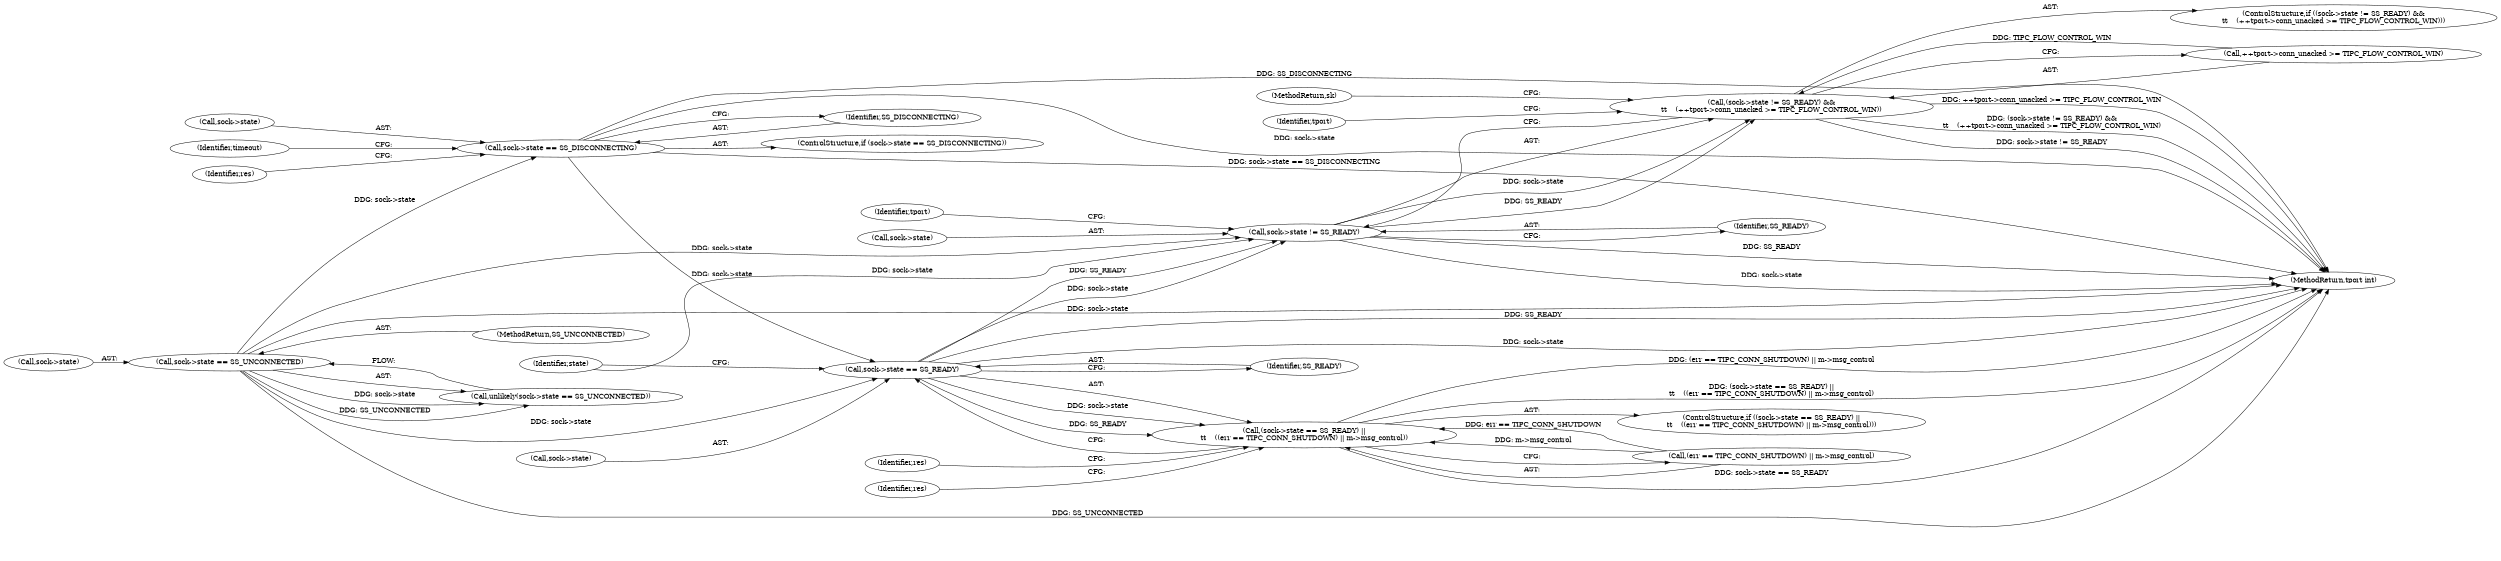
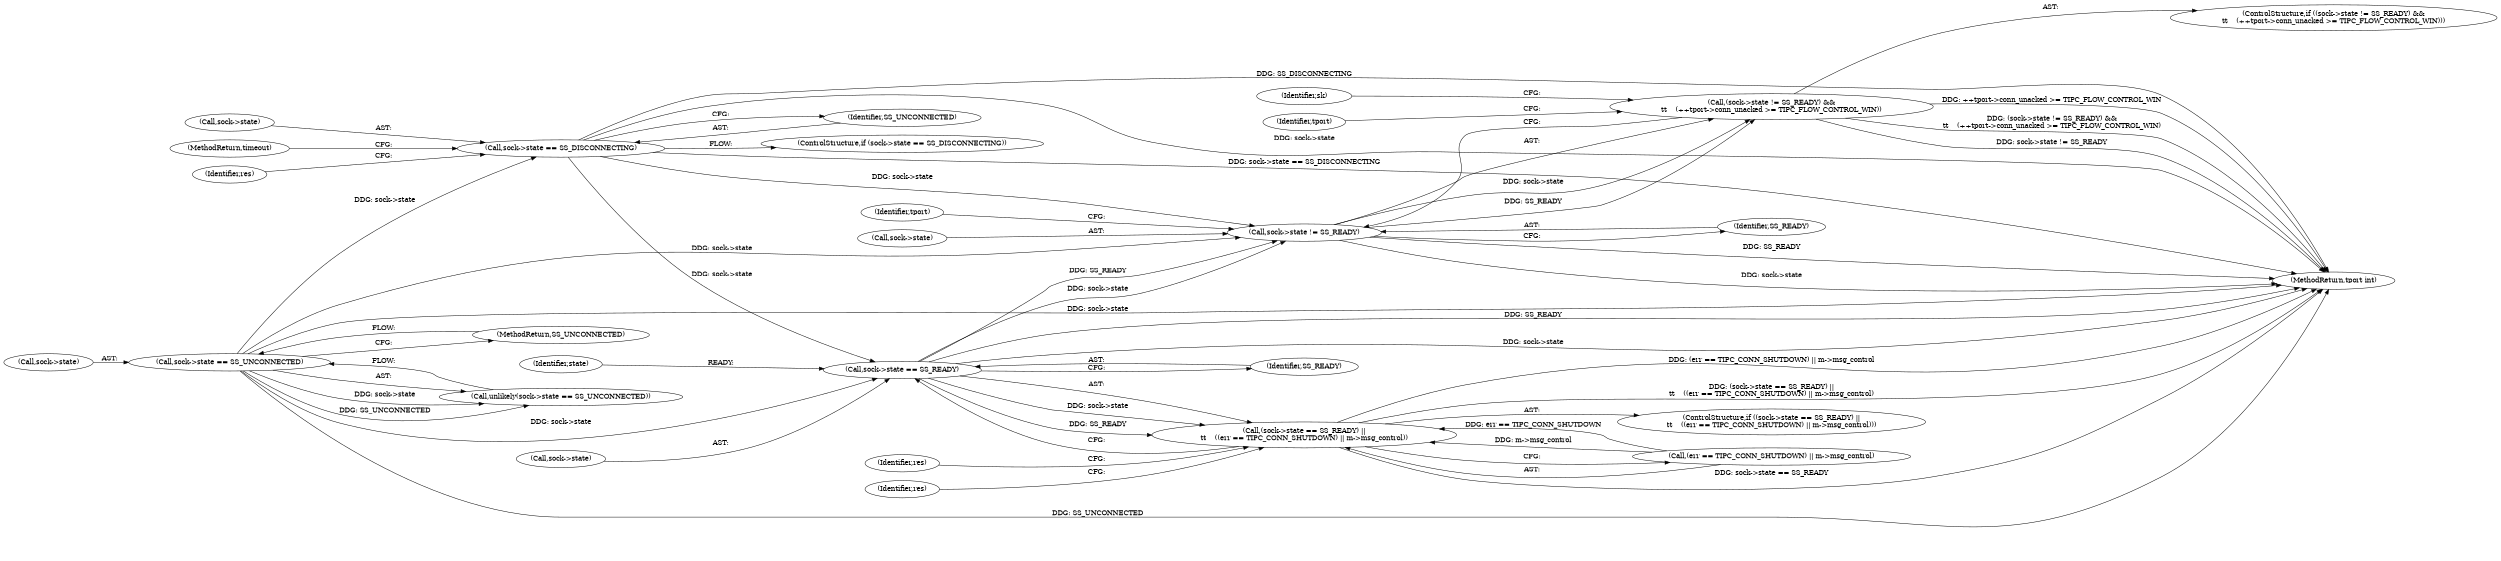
node "(Call,++tport->conn_unacked >= TIPC_FLOW_CONTROL_WIN)": removed
node "(MethodReturn,sk)": label "(MethodReturn,sk)" -> "(Identifier,sk)"
node "(Identifier,SS_DISCONNECTING)": label "(Identifier,SS_DISCONNECTING)" -> "(Identifier,SS_UNCONNECTED)"
edge "(Call,sock->state == SS_DISCONNECTING)" -> "(ControlStructure,if (sock->state == SS_DISCONNECTING))": label "AST: " -> "FLOW: "
node "(Identifier,timeout)": label "(Identifier,timeout)" -> "(MethodReturn,timeout)"
edge "(Identifier,state)" -> "(Call,sock->state != SS_READY)": now "(Call,sock->state == SS_DISCONNECTING)" -> "(Call,sock->state != SS_READY)"
edge "(MethodReturn,SS_UNCONNECTED)" -> "(Call,sock->state == SS_UNCONNECTED)": label "AST: " -> "FLOW: "
edge "(Call,sock->state == SS_UNCONNECTED)" -> "(MethodReturn,SS_UNCONNECTED)": added, label "CFG:"
edge "(Identifier,state)" -> "(Call,sock->state == SS_READY)": label "CFG: " -> "READY: "
